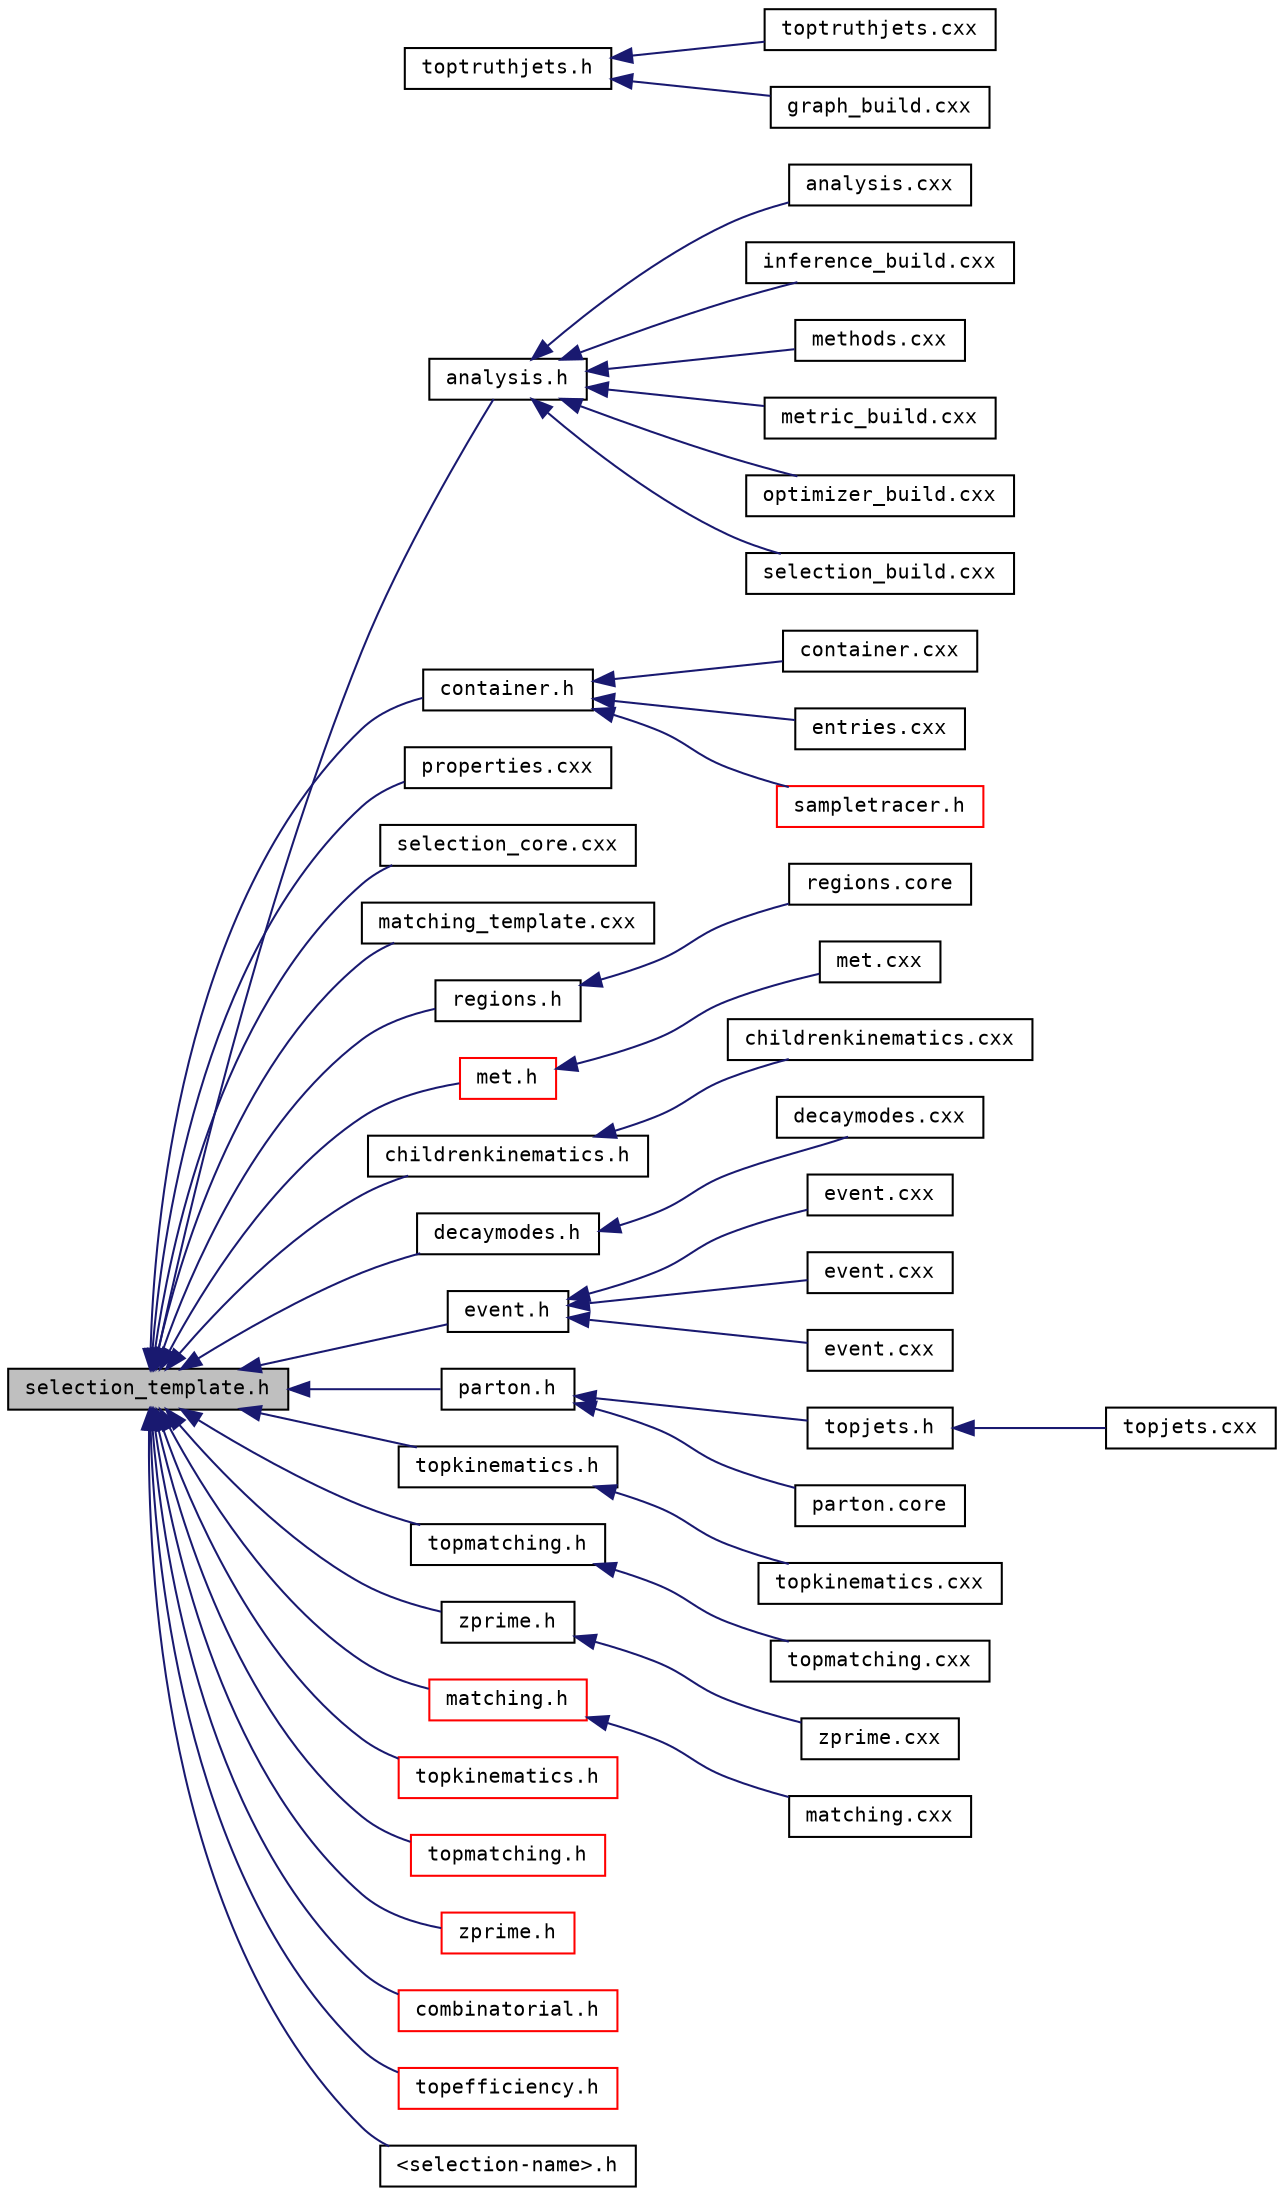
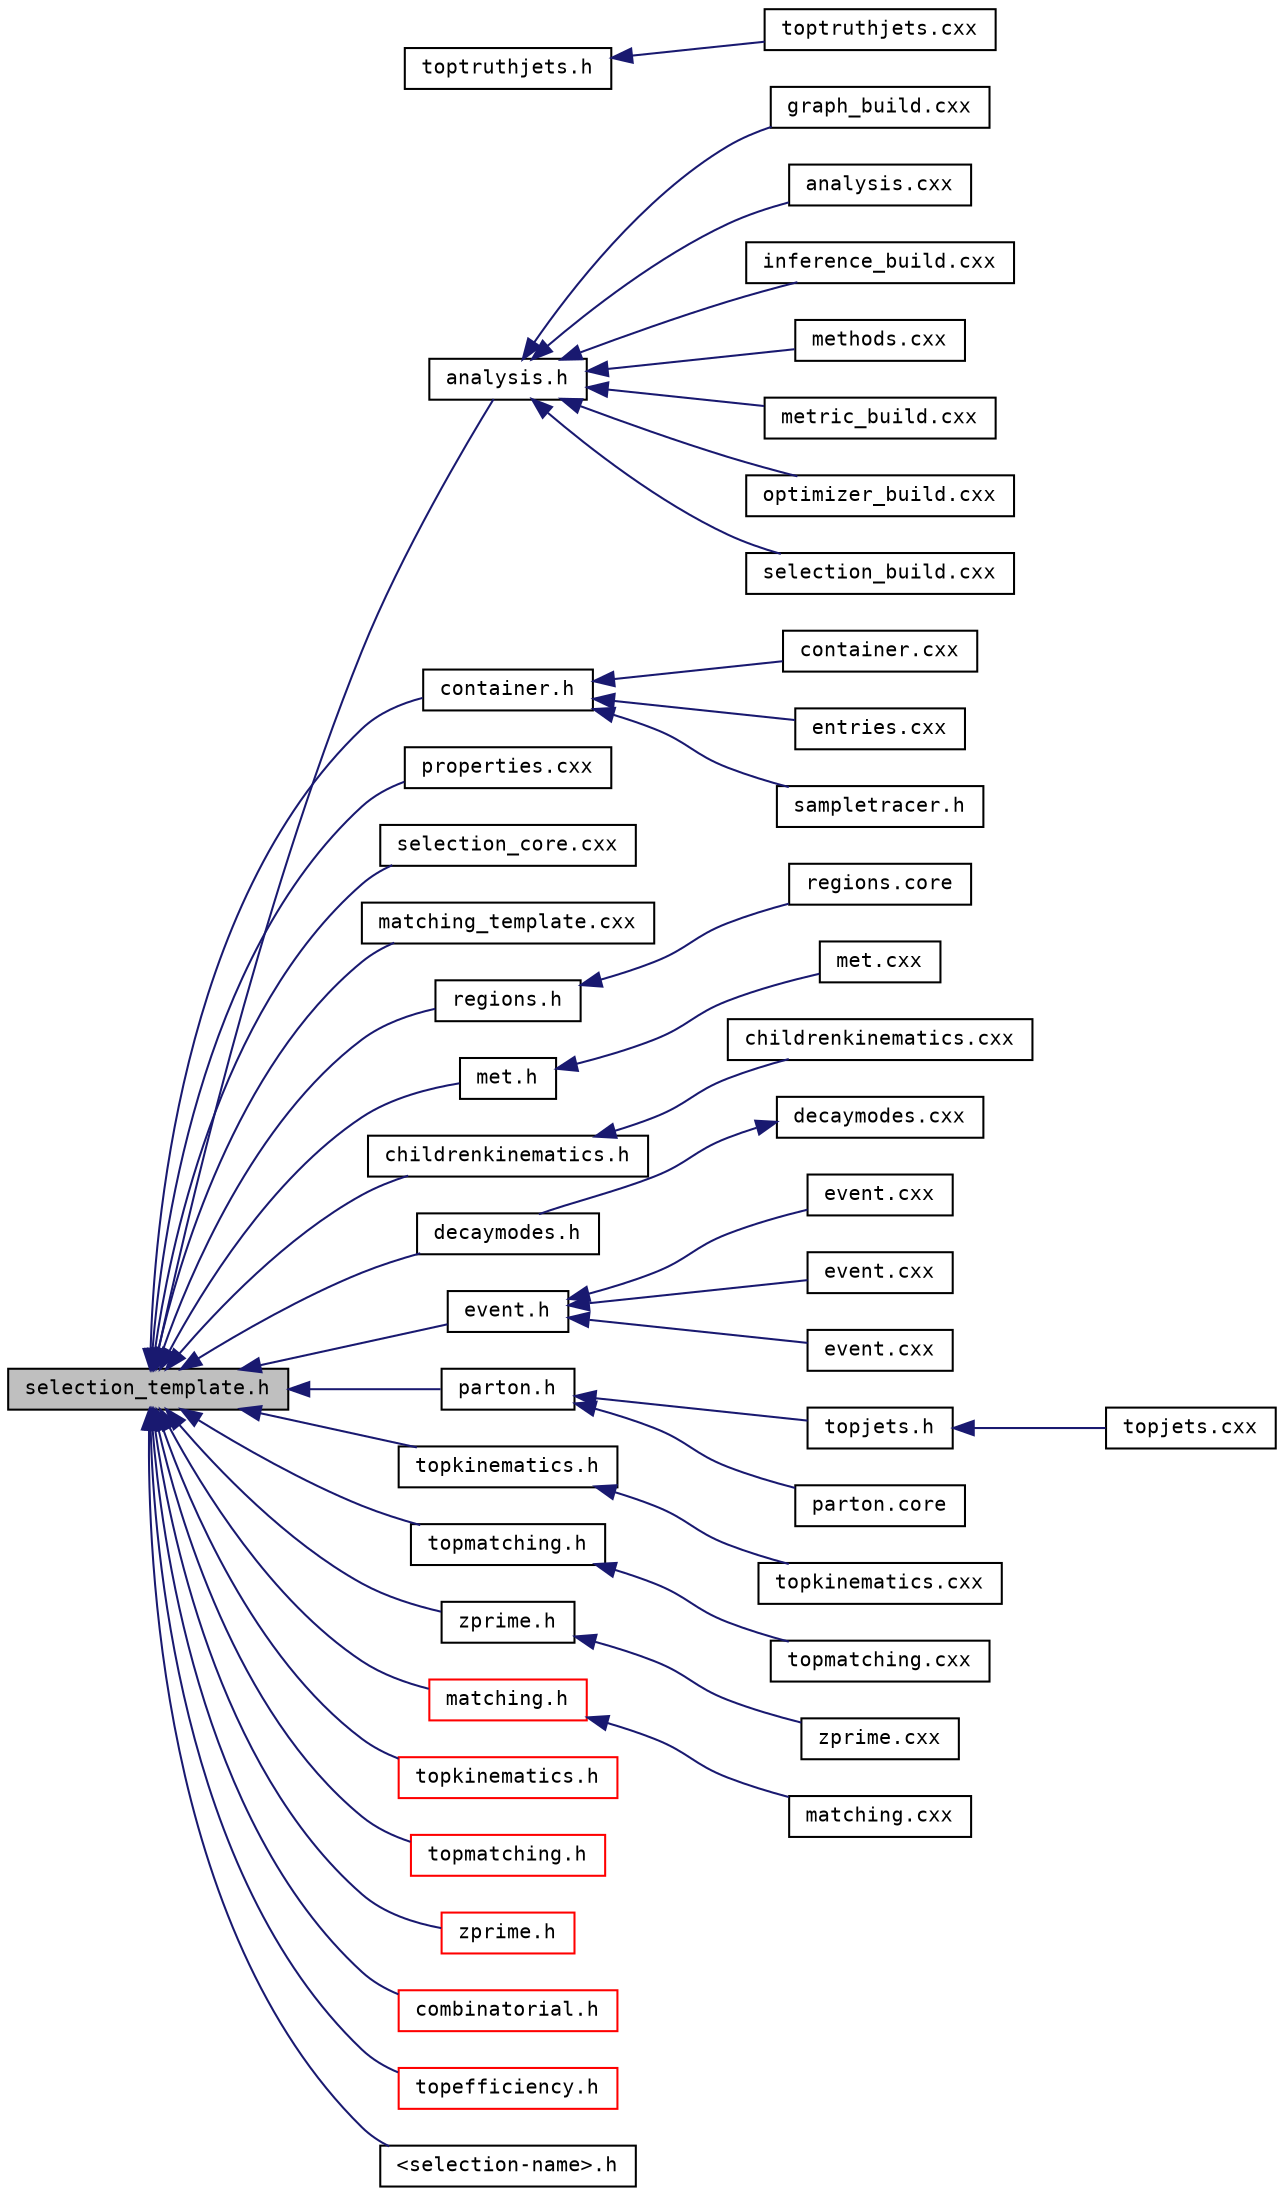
edge "graph_build.cxx" -> "toptruthjets.h": now "graph_build.cxx" -> "analysis.h"
node "sampletracer.h": color red -> black
node "met.h": color red -> black
edge "decaymodes.cxx" -> "decaymodes.h": reversed
